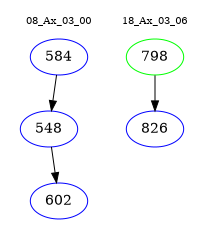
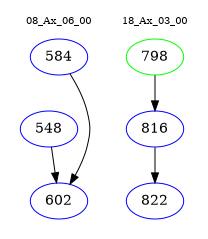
cluster "08_Ax_03_00": label "08_Ax_03_00" -> "08_Ax_06_00"
cluster "18_Ax_03_06": label "18_Ax_03_06" -> "18_Ax_03_00"
edge "584" -> "548": now "584" -> "602"
node "826": label "826" -> "816"
node "822": added
